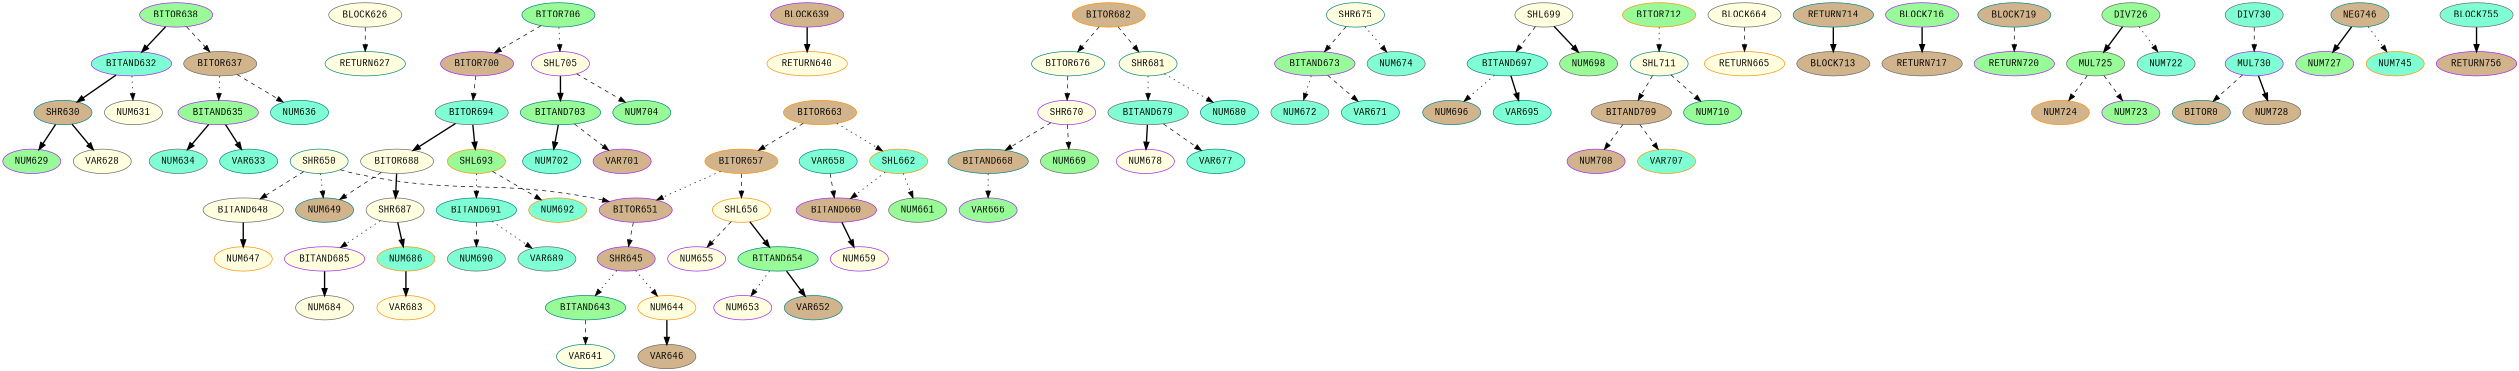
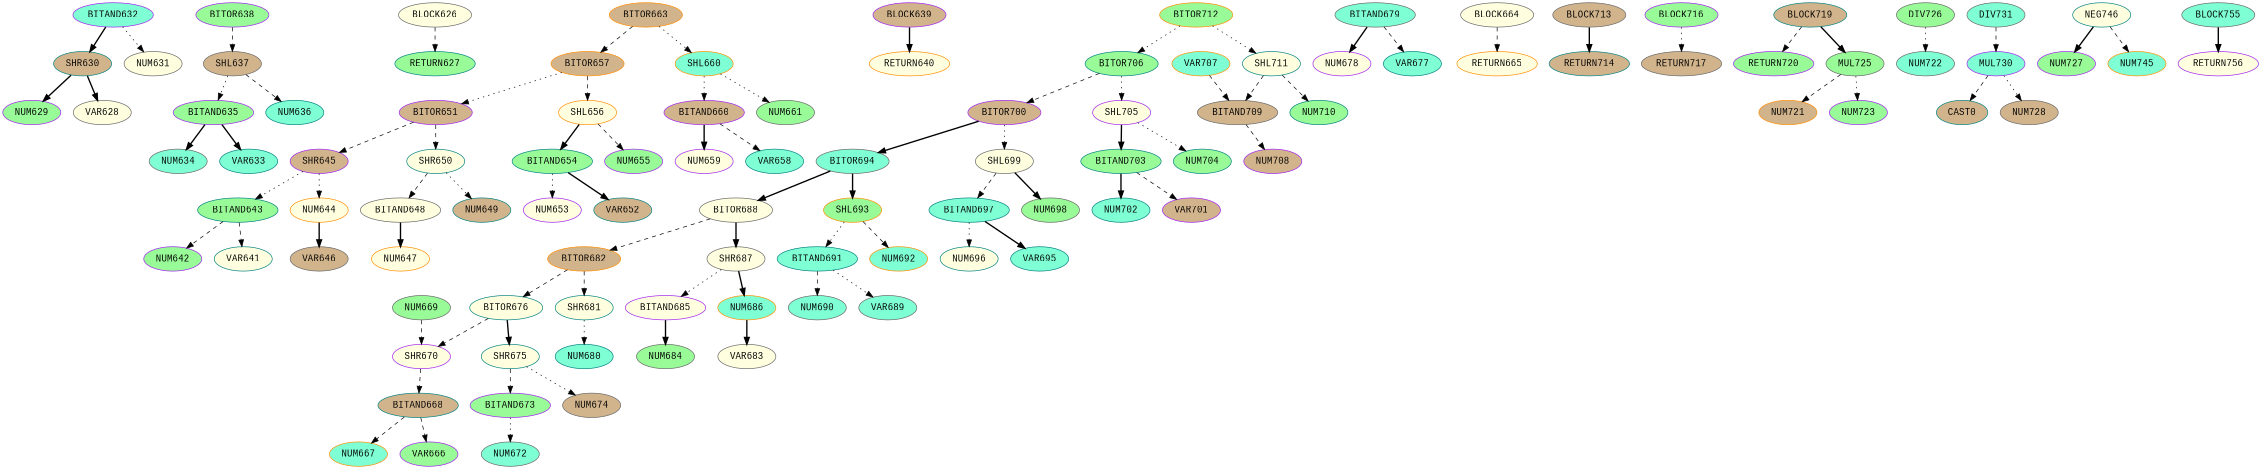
node "DIV730": label "DIV730" -> "DIV731"
node "NEG746": fillcolor tan -> lightyellow
edge "RETURN714" -> "BLOCK713": reversed
edge "BLOCK716" -> "RETURN717": style bold -> dotted
edge "BITOR638" -> "BITAND632": removed
edge "BITOR712" -> "BITOR706": added
edge "DIV726" -> "MUL725": now "BLOCK719" -> "MUL725"
edge "NEG746" -> "NUM745": style dotted -> dashed
node "BITOR637": label "BITOR637" -> "SHL637"
node "RETURN627": fillcolor lightyellow -> palegreen
node "NUM674": fillcolor aquamarine -> tan
node "RETURN756": fillcolor tan -> lightyellow
edge "BITOR700" -> "BITOR694": style dashed -> bold
edge "SHR681" -> "BITAND679": removed
edge "MUL725" -> "NUM723": style dashed -> dotted
edge "MUL730" -> "NUM728": style bold -> dotted
edge "SHL705" -> "NUM704": style dashed -> dotted
node "VAR671": removed
node "NUM696": fillcolor tan -> lightyellow
node "NUM724": label "NUM724" -> "NUM721"
node "BITOR0": label "BITOR0" -> "CAST0"
edge "BITOR700" -> "SHL699": added
edge "SHR670" -> "NUM669": reversed
edge "BITAND709" -> "VAR707": reversed
node "SHL662": label "SHL662" -> "SHL660"
edge "VAR658" -> "BITAND660": reversed
edge "BITAND668" -> "VAR666": style dotted -> dashed
edge "BITOR688" -> "NUM649": now "BITOR688" -> "BITOR682"
edge "SHR650" -> "BITOR651": reversed
node "NUM642": added
node "NUM655": fillcolor lightyellow -> palegreen
node "NUM684": fillcolor lightyellow -> palegreen
node "VAR683": color darkorange -> gray40
edge "BITOR676" -> "SHR675": added
node "NUM667": added
